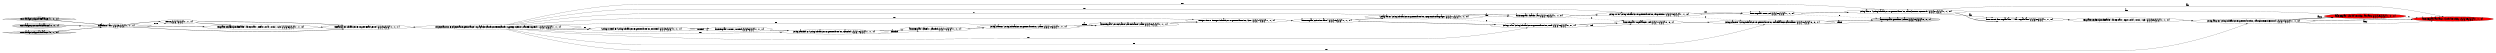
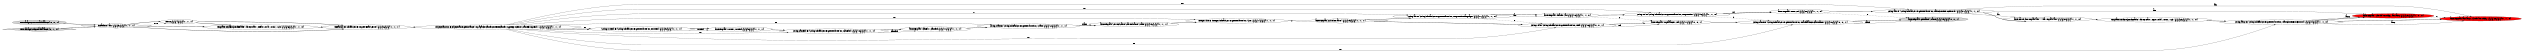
node "testManageStickyLoadBalancer['1', '0', '0']": removed
node "assertEquals(2,size.intValue())@@@15@@@['1', '1', '1']": shape ellipse -> diamond
